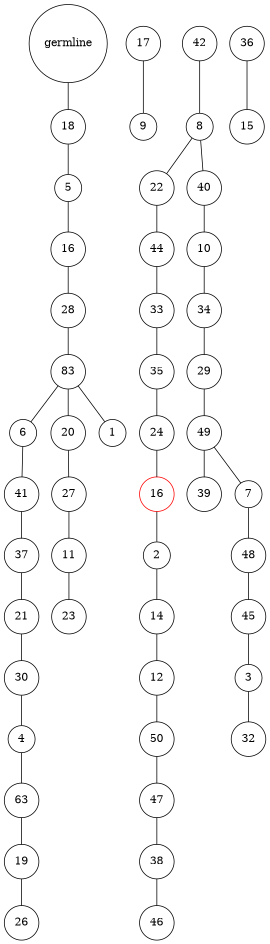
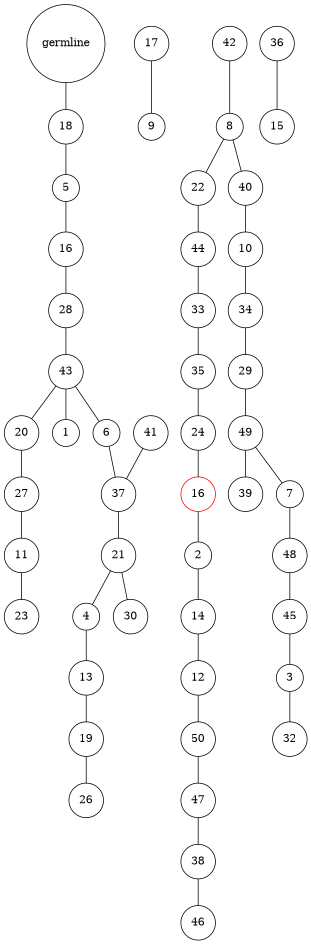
node "83": label "83" -> "43"
edge "6" -- "41": now "6" -- "37"
edge "30" -- "4": now "21" -- "4"
node "63": label "63" -> "13"
